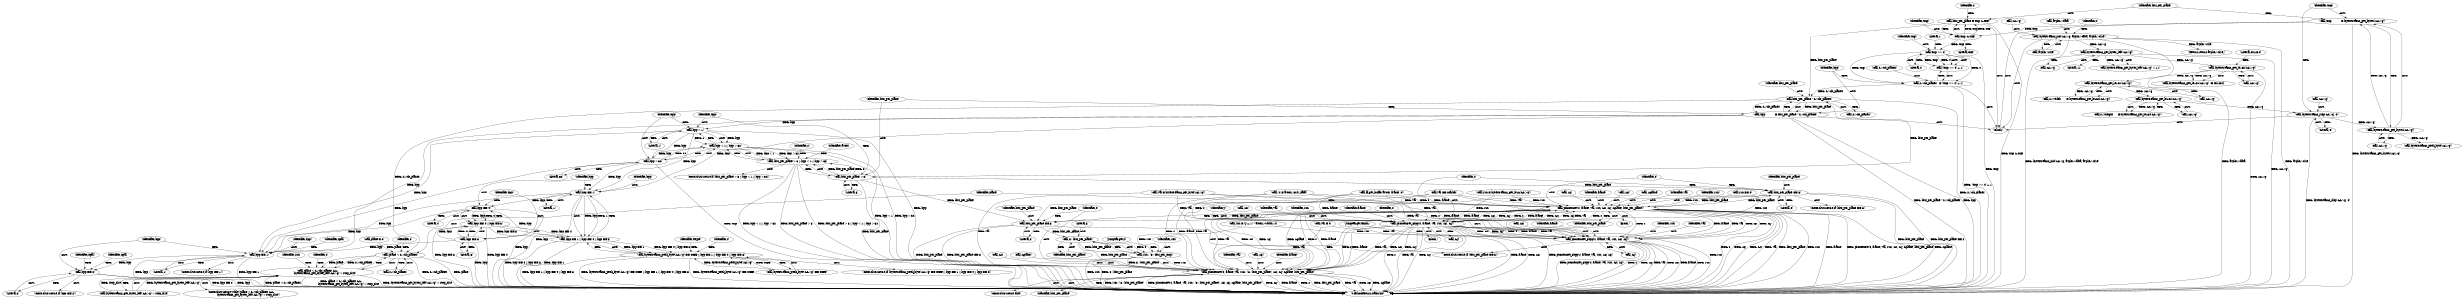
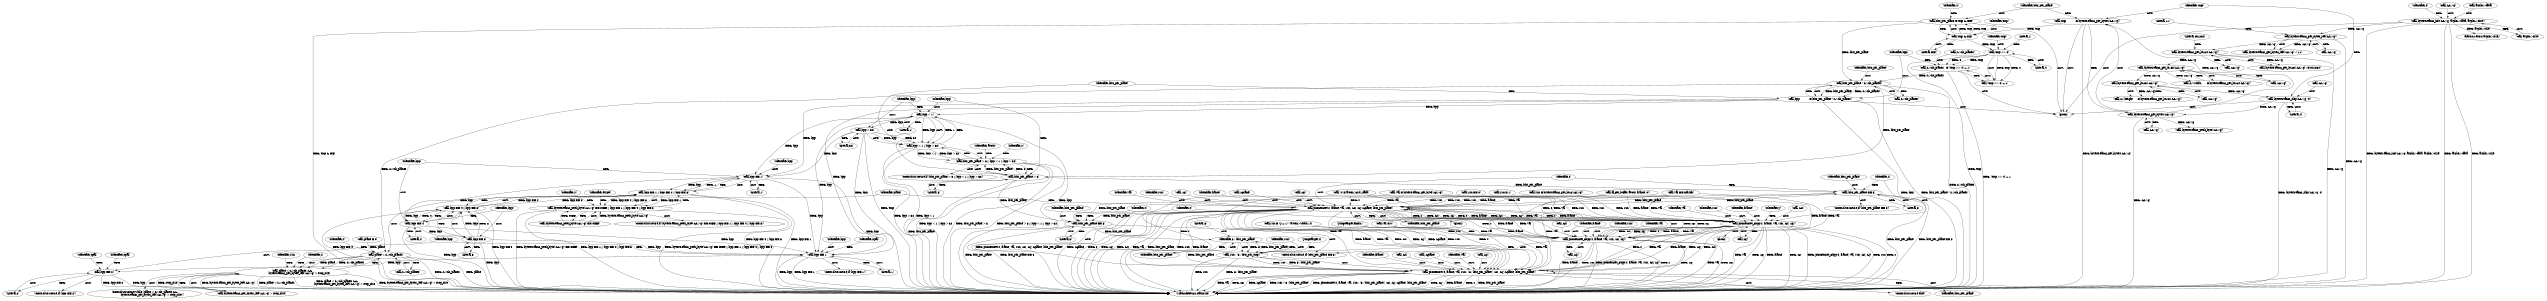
edge "(Literal,0xF)" -> "(Call,(tmp >> 4) + 1)": now "(Literal,0xF)" -> "(Call,tmp & 0xF)"
edge "(Call,bytestream2_get_bytes_left(&s->g))" -> "(Literal,11)": reversed
edge "(Call,bpp < 1 || bpp > 32)" -> "(Call,bpp > 32)": removed, label "CFG:"
node "(Call,run = 1)": added
edge "(Call,bpp == 1 || bpp == 4 || bpp == 8)" -> "(Call,bpp == 4 || bpp == 8)": added, label "CFG:"
node "(Call,8 / bits_per_plane)": label "(Call,8 / bits_per_plane)" -> "(Identifier,8 / bits_per_plane)"
edge "(Call,bytestream2_get_byteu(&s->g))" -> "(MethodReturn,static int)": added, label "DDG: &s->g"
